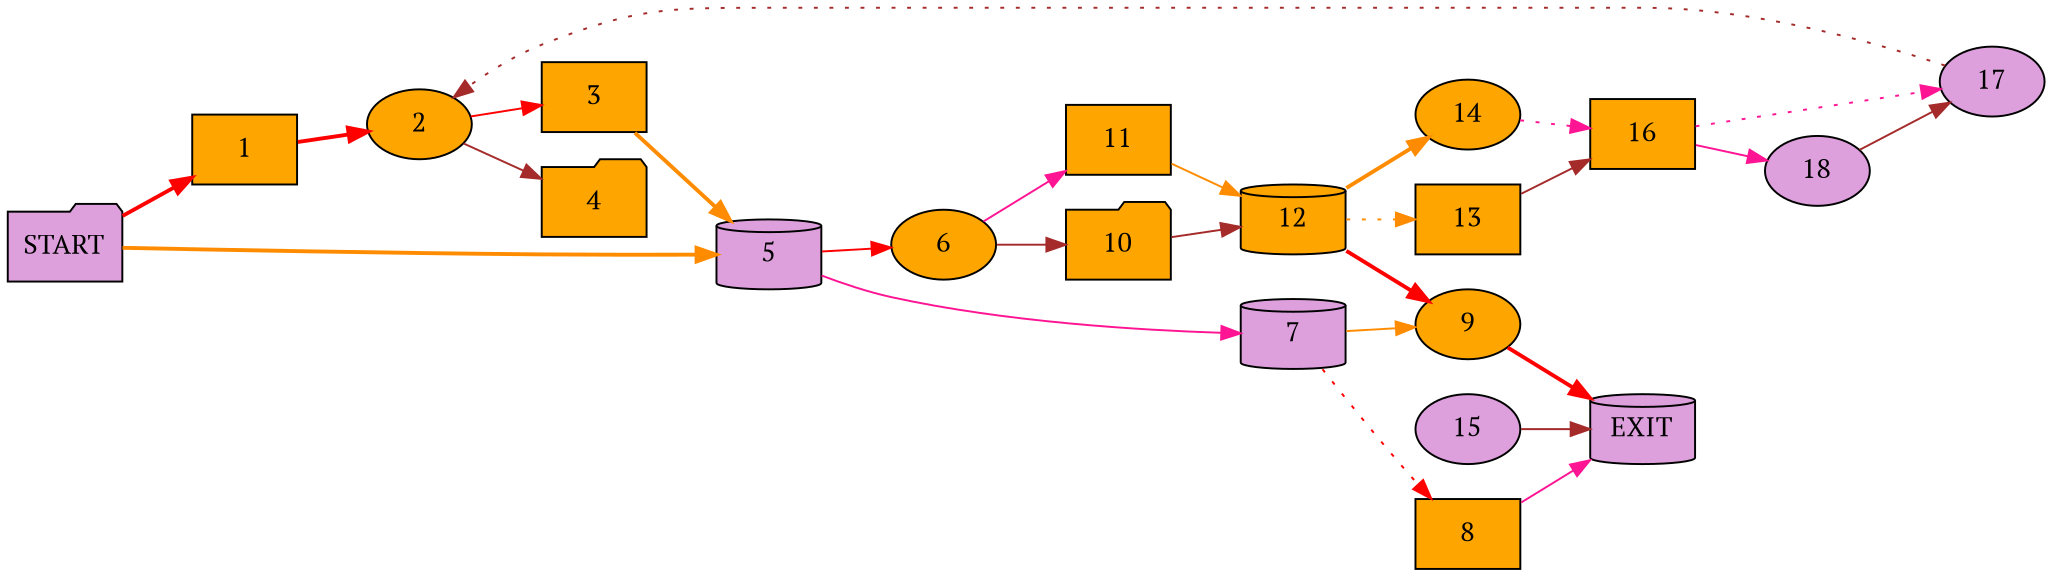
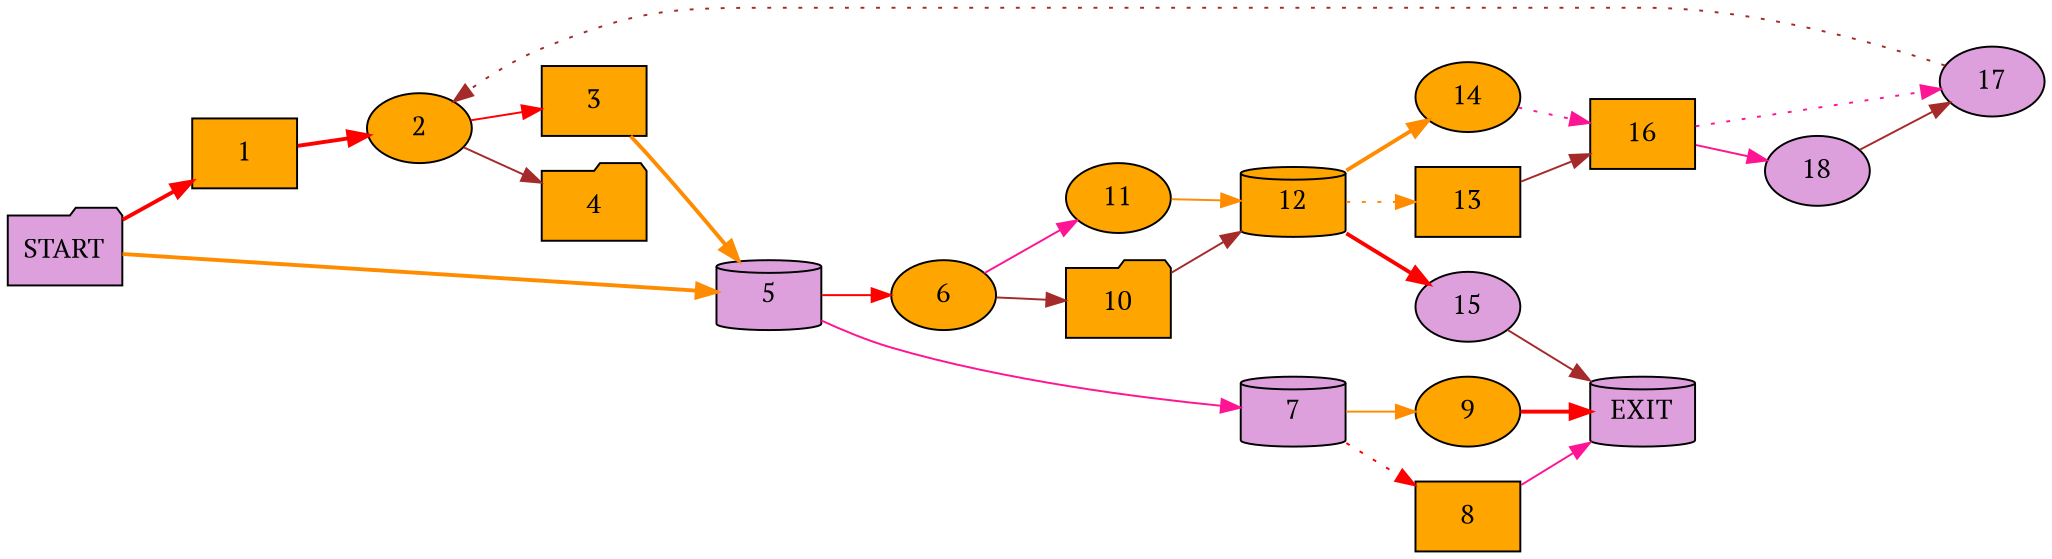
node "11": shape box -> ellipse
edge "12" -> "9": now "12" -> "15"
